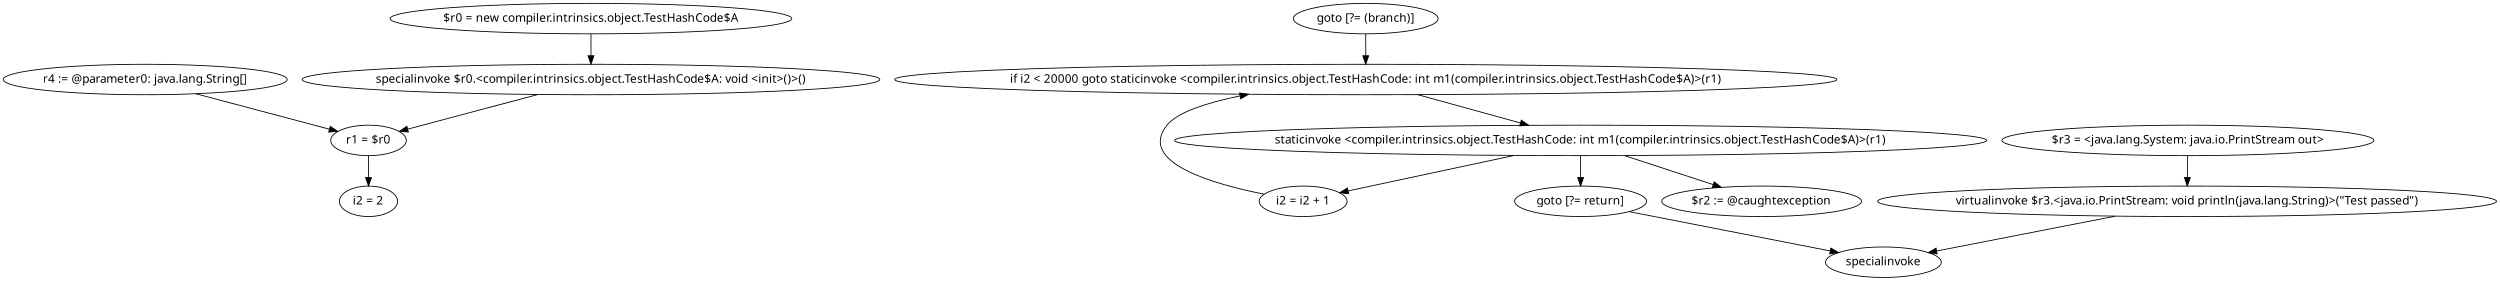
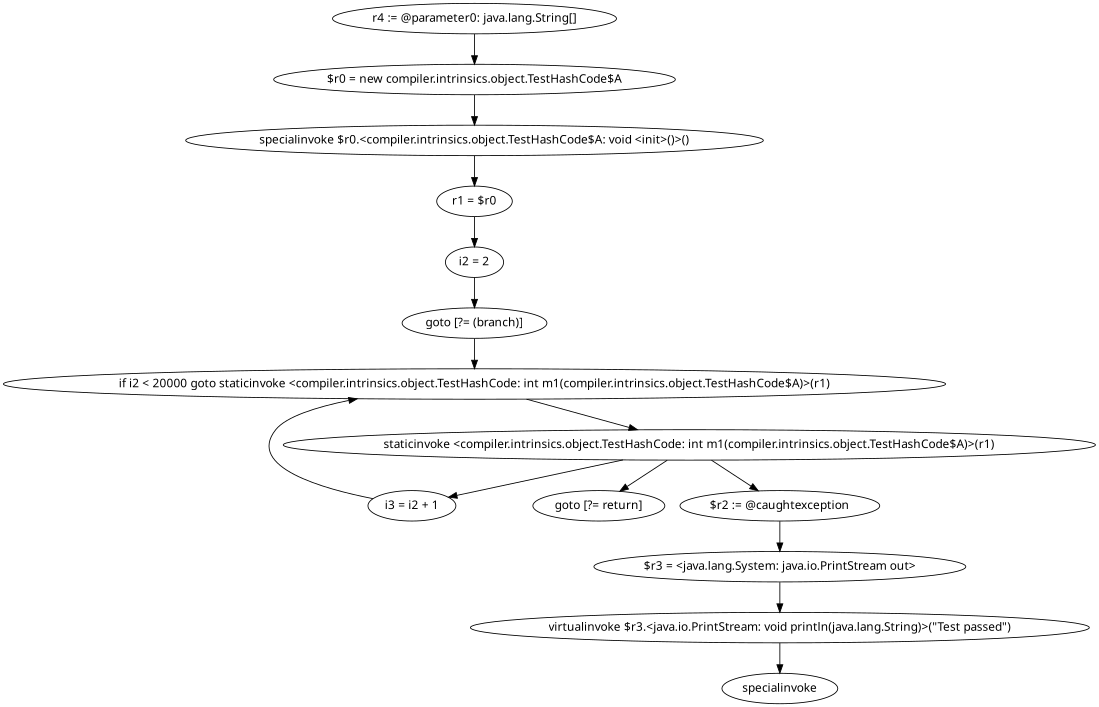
edge "r4 := @parameter0: java.lang.String[]" -> "r1 = $r0": now "r4 := @parameter0: java.lang.String[]" -> "$r0 = new compiler.intrinsics.object.TestHashCode$A"
node "i2 = i2 + 1": label "i2 = i2 + 1" -> "i3 = i2 + 1"
edge "goto [?= return]" -> "specialinvoke": removed
edge "i2 = 2" -> "goto [?= (branch)]": added
edge "$r2 := @caughtexception" -> "$r3 = <java.lang.System: java.io.PrintStream out>": added
